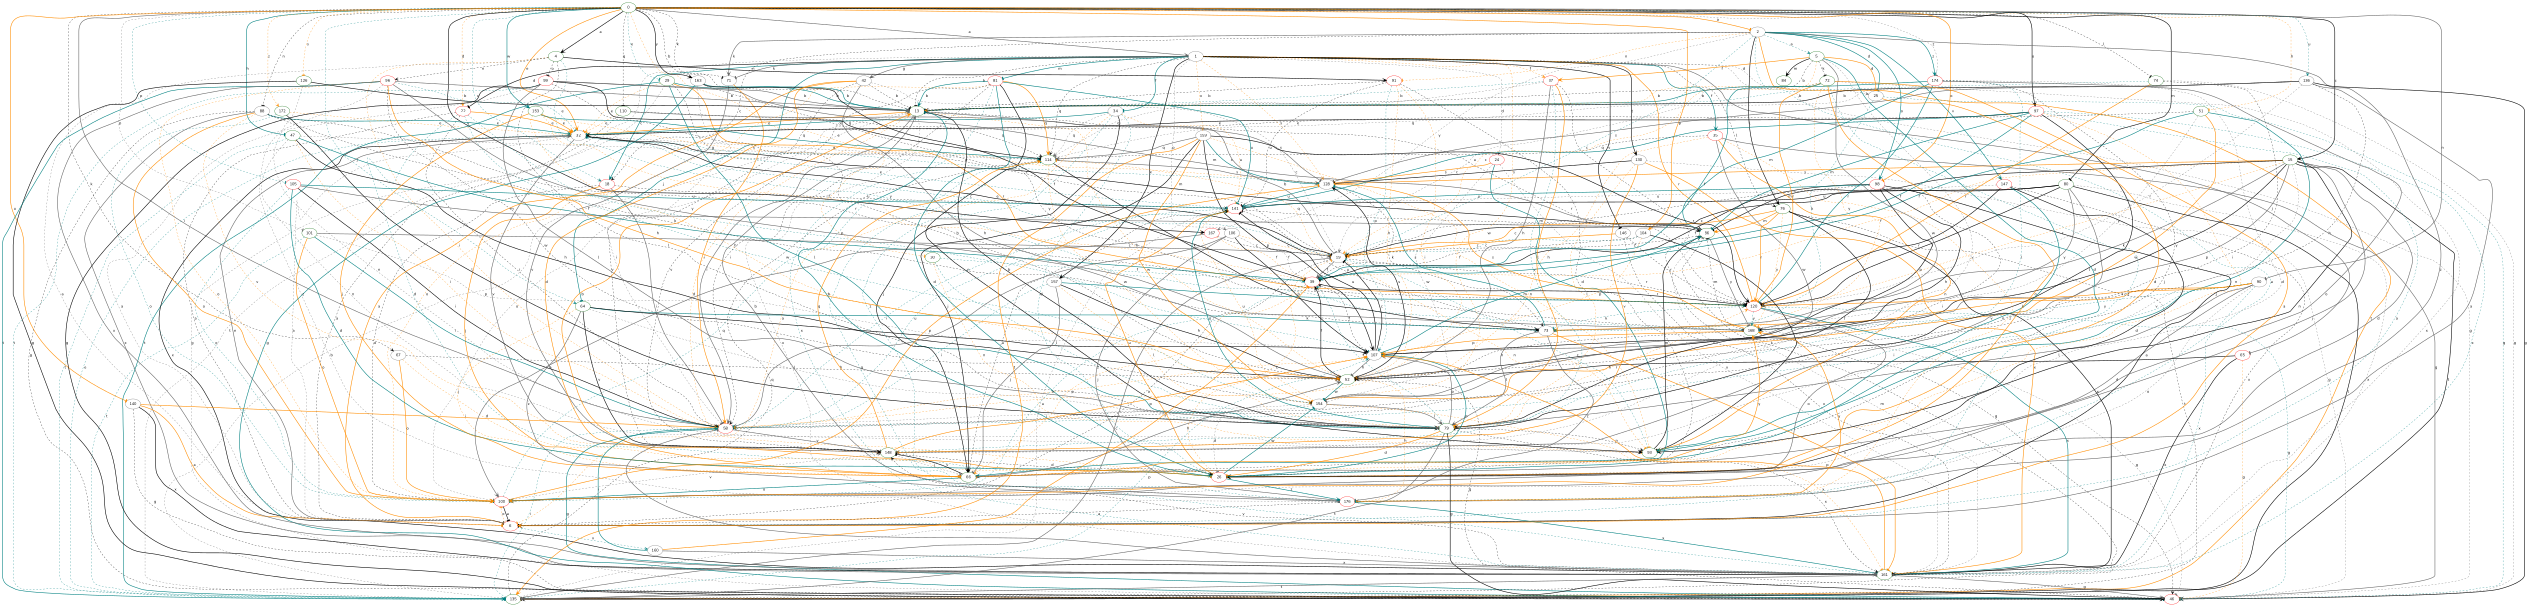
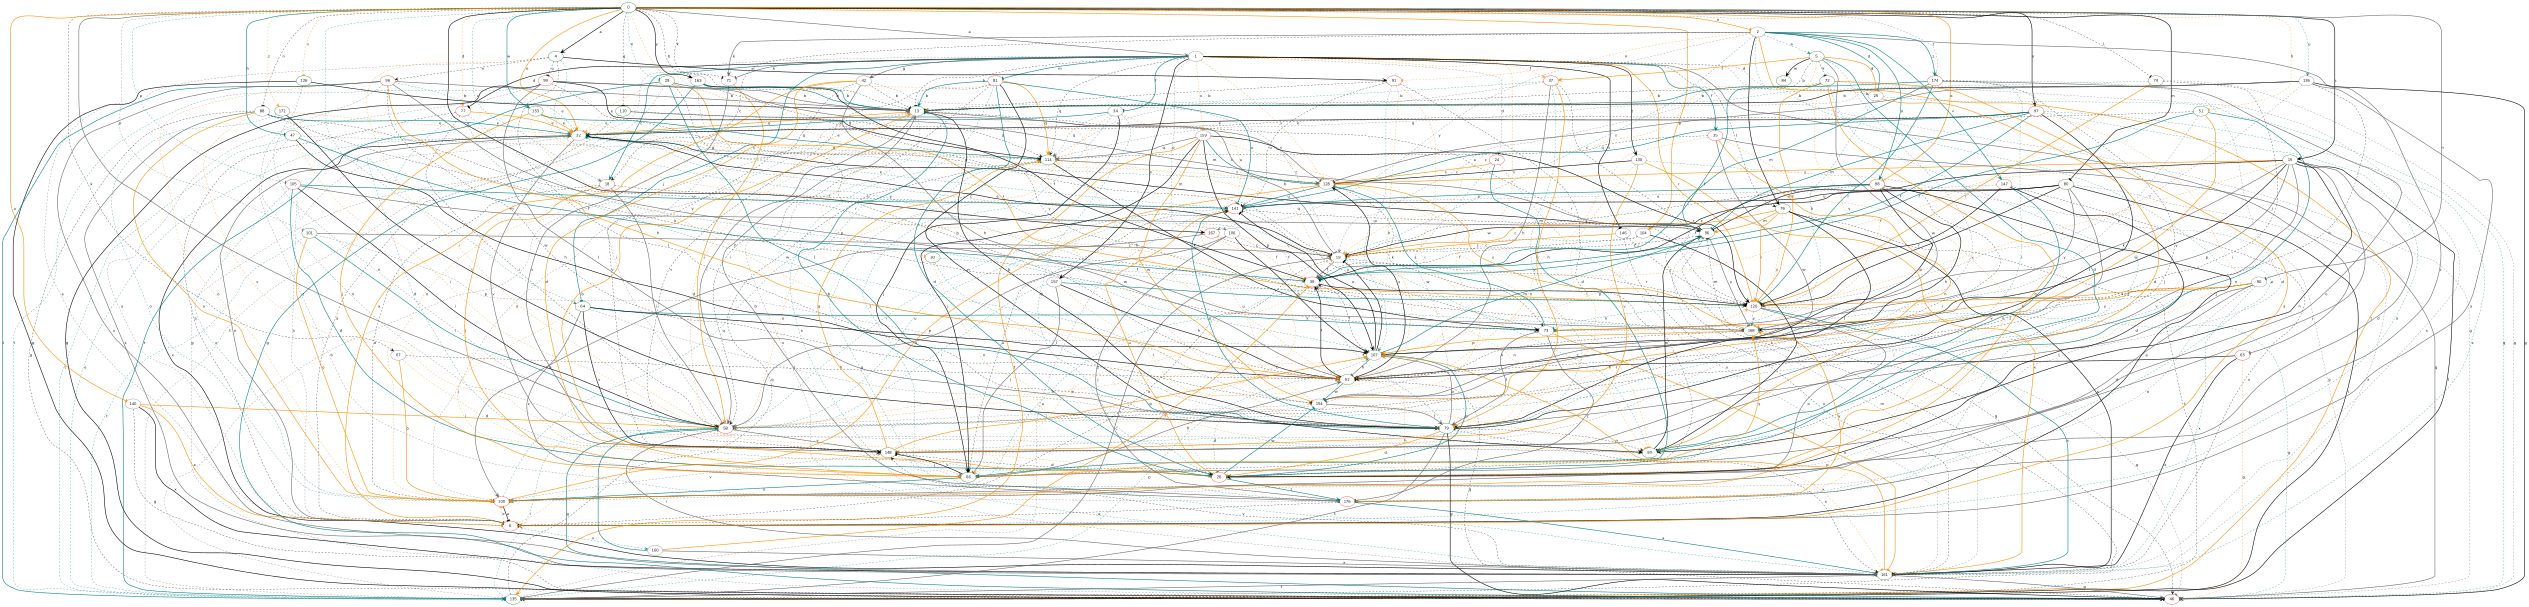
edge "15" -> "148": style dashed -> bold
